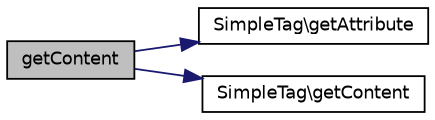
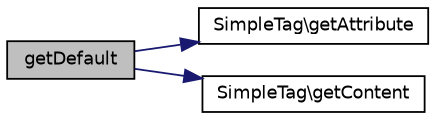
node "getContent": label "getContent" -> "getDefault"
